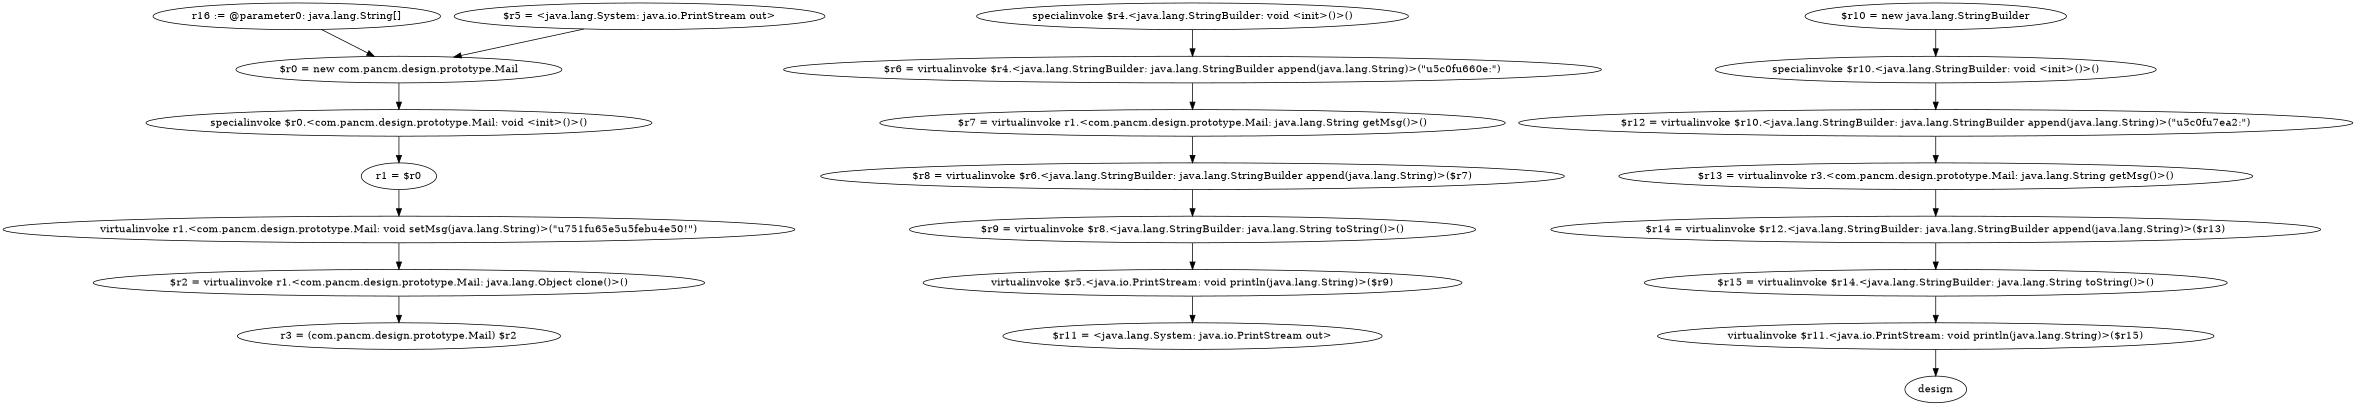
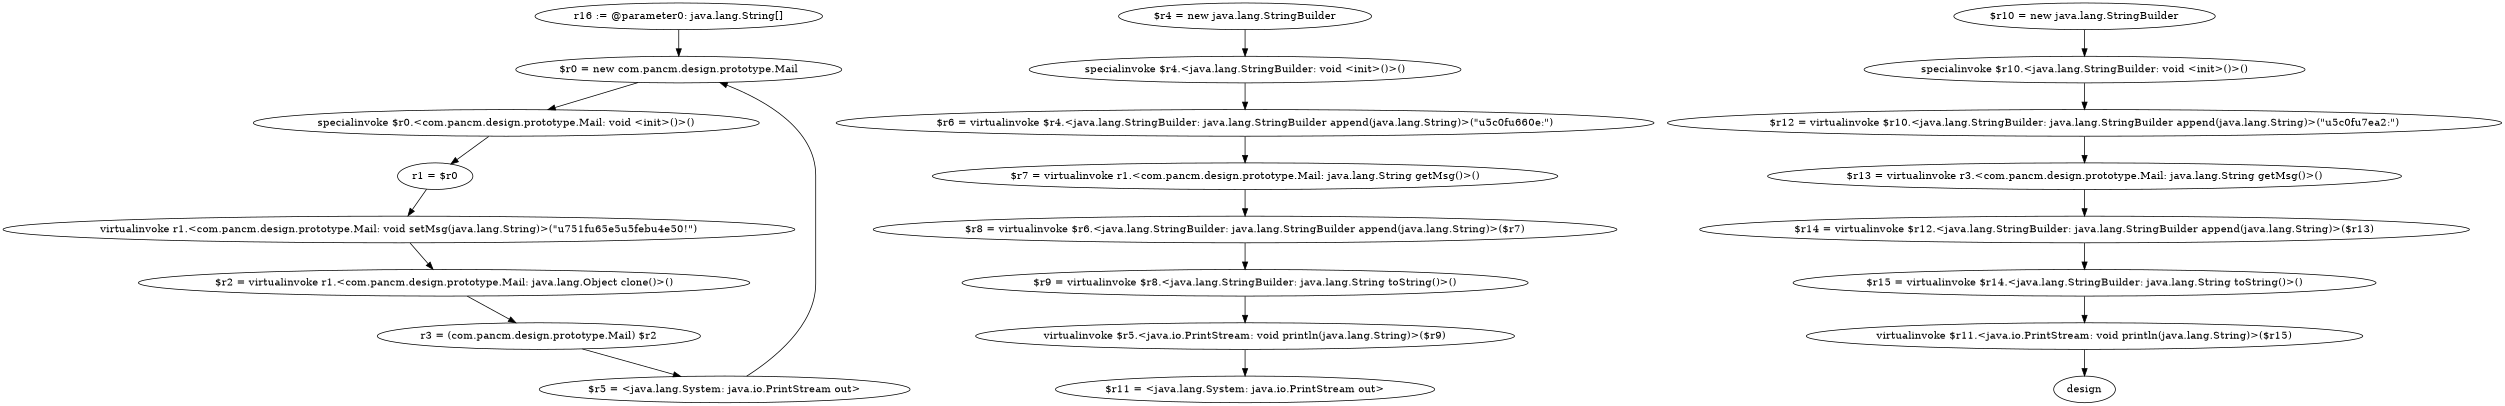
node "$r4 = new java.lang.StringBuilder": added
edge "r3 = (com.pancm.design.prototype.Mail) $r2" -> "$r5 = <java.lang.System: java.io.PrintStream out>": added
